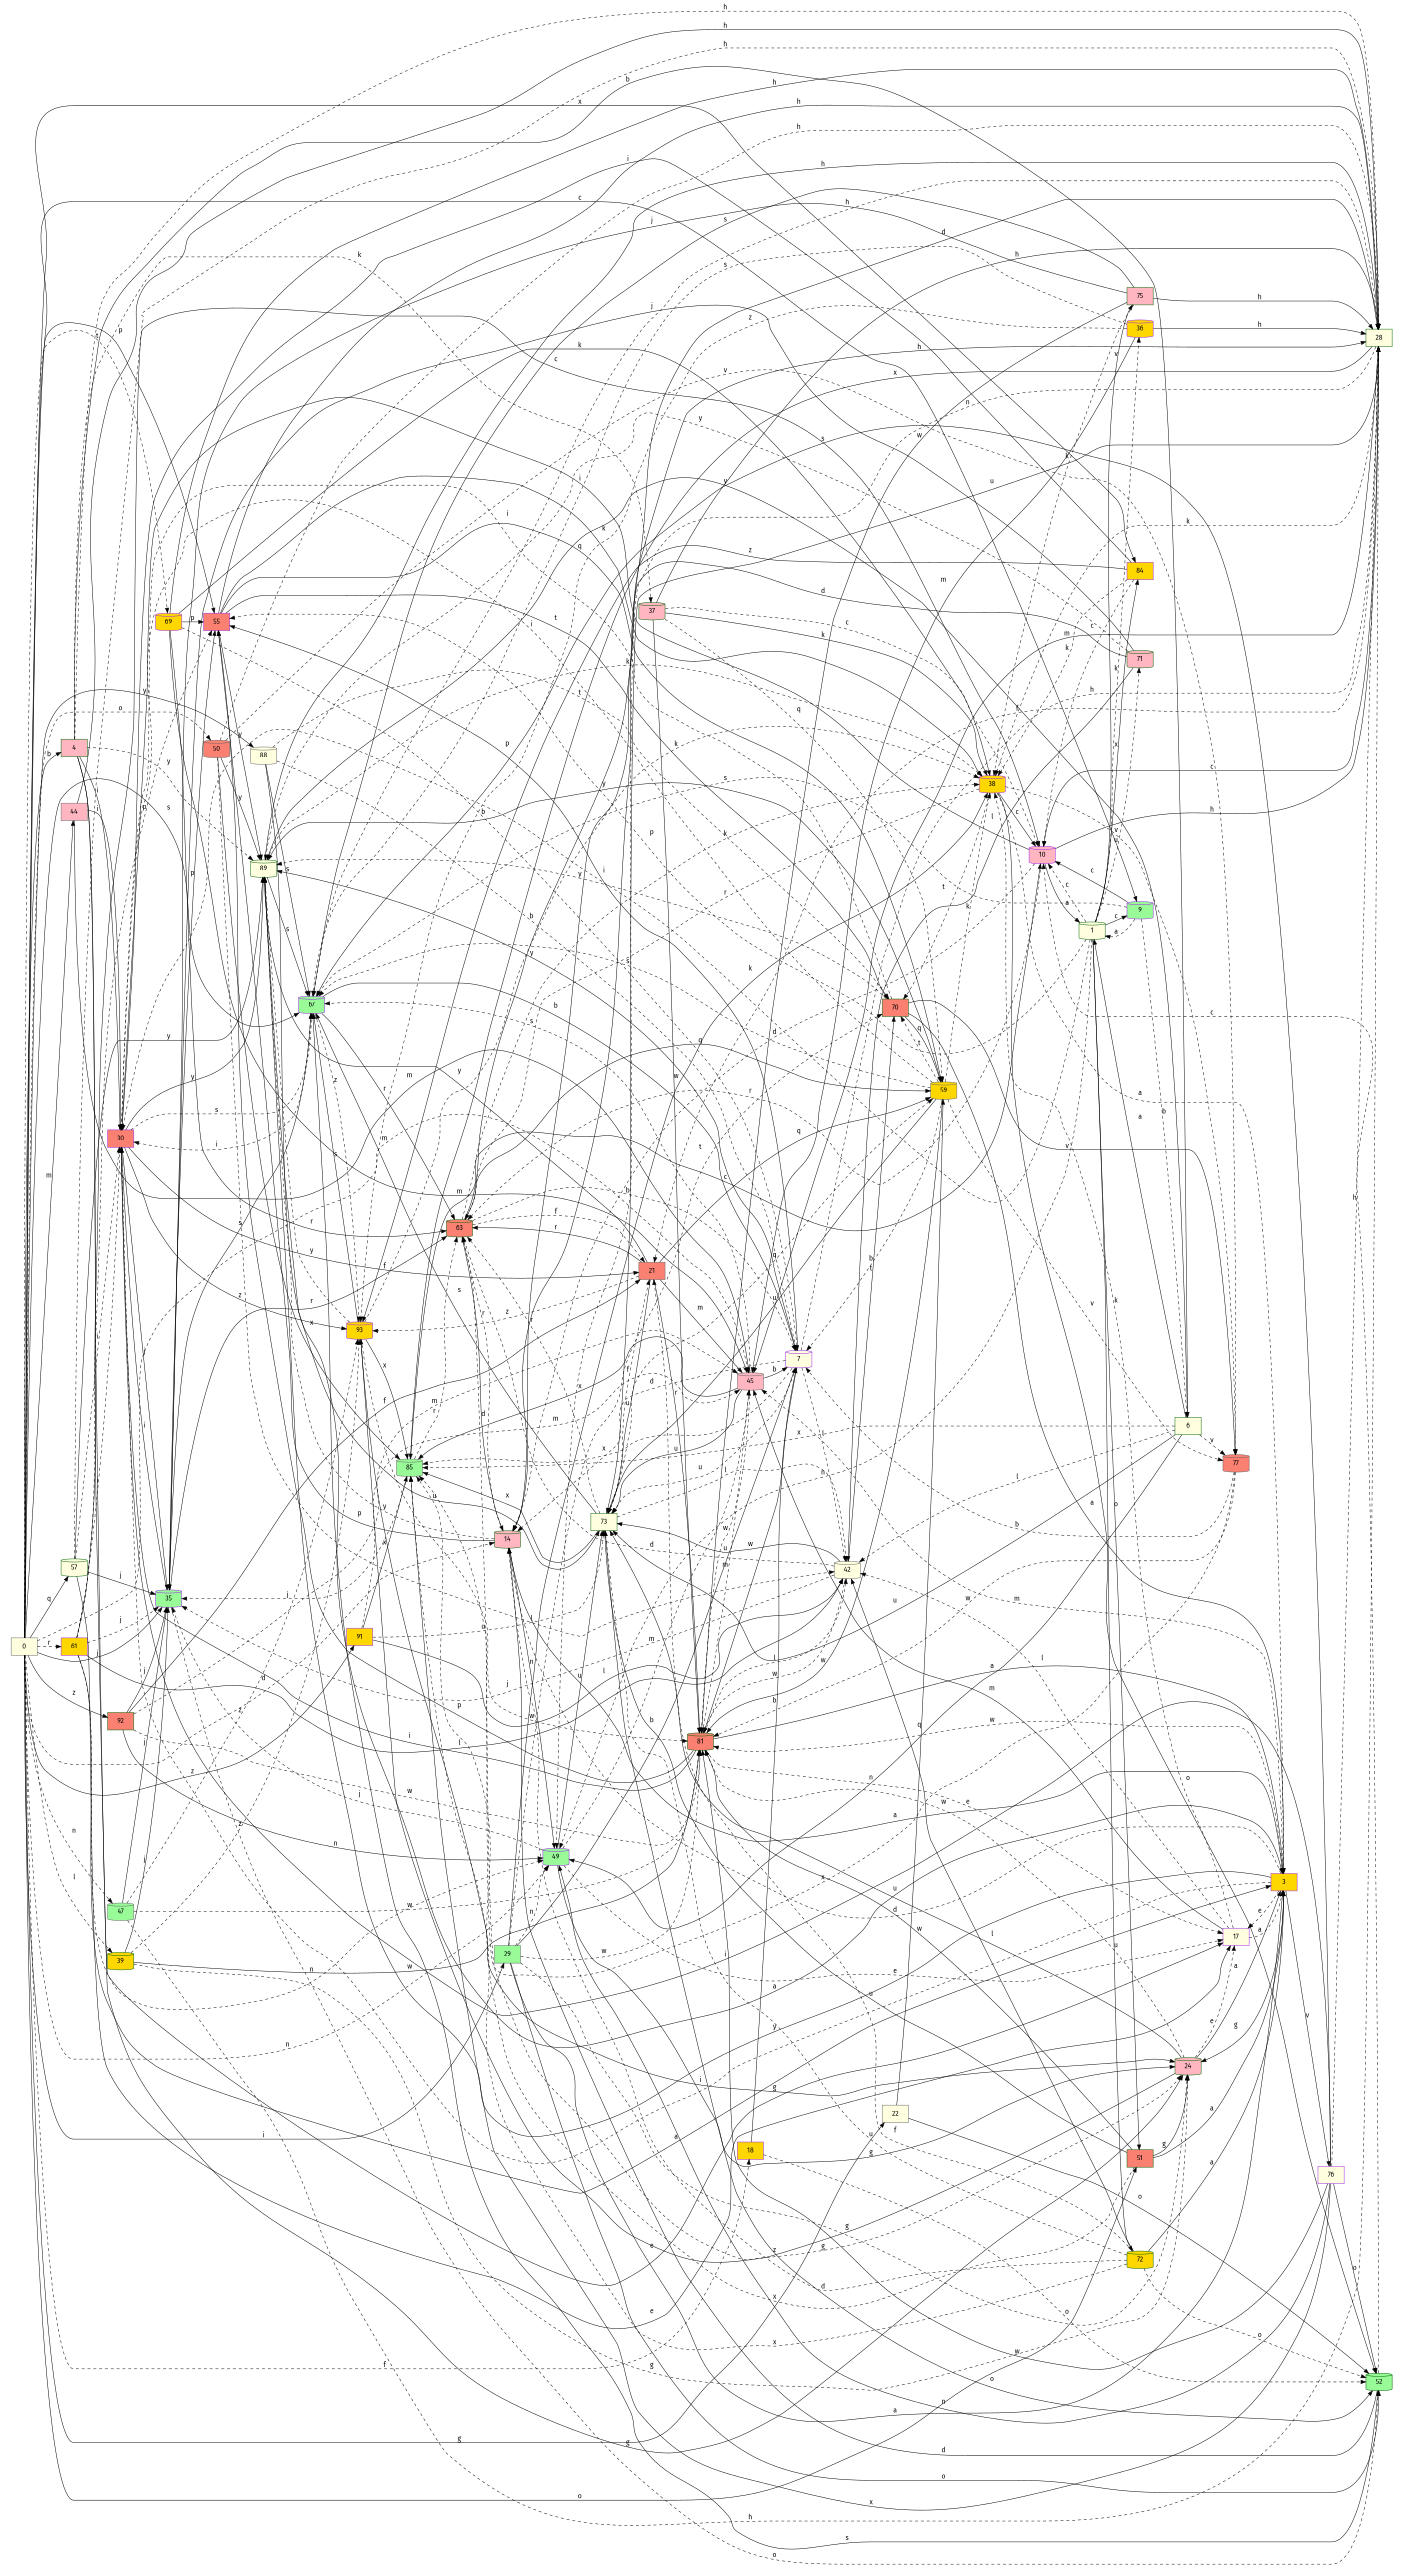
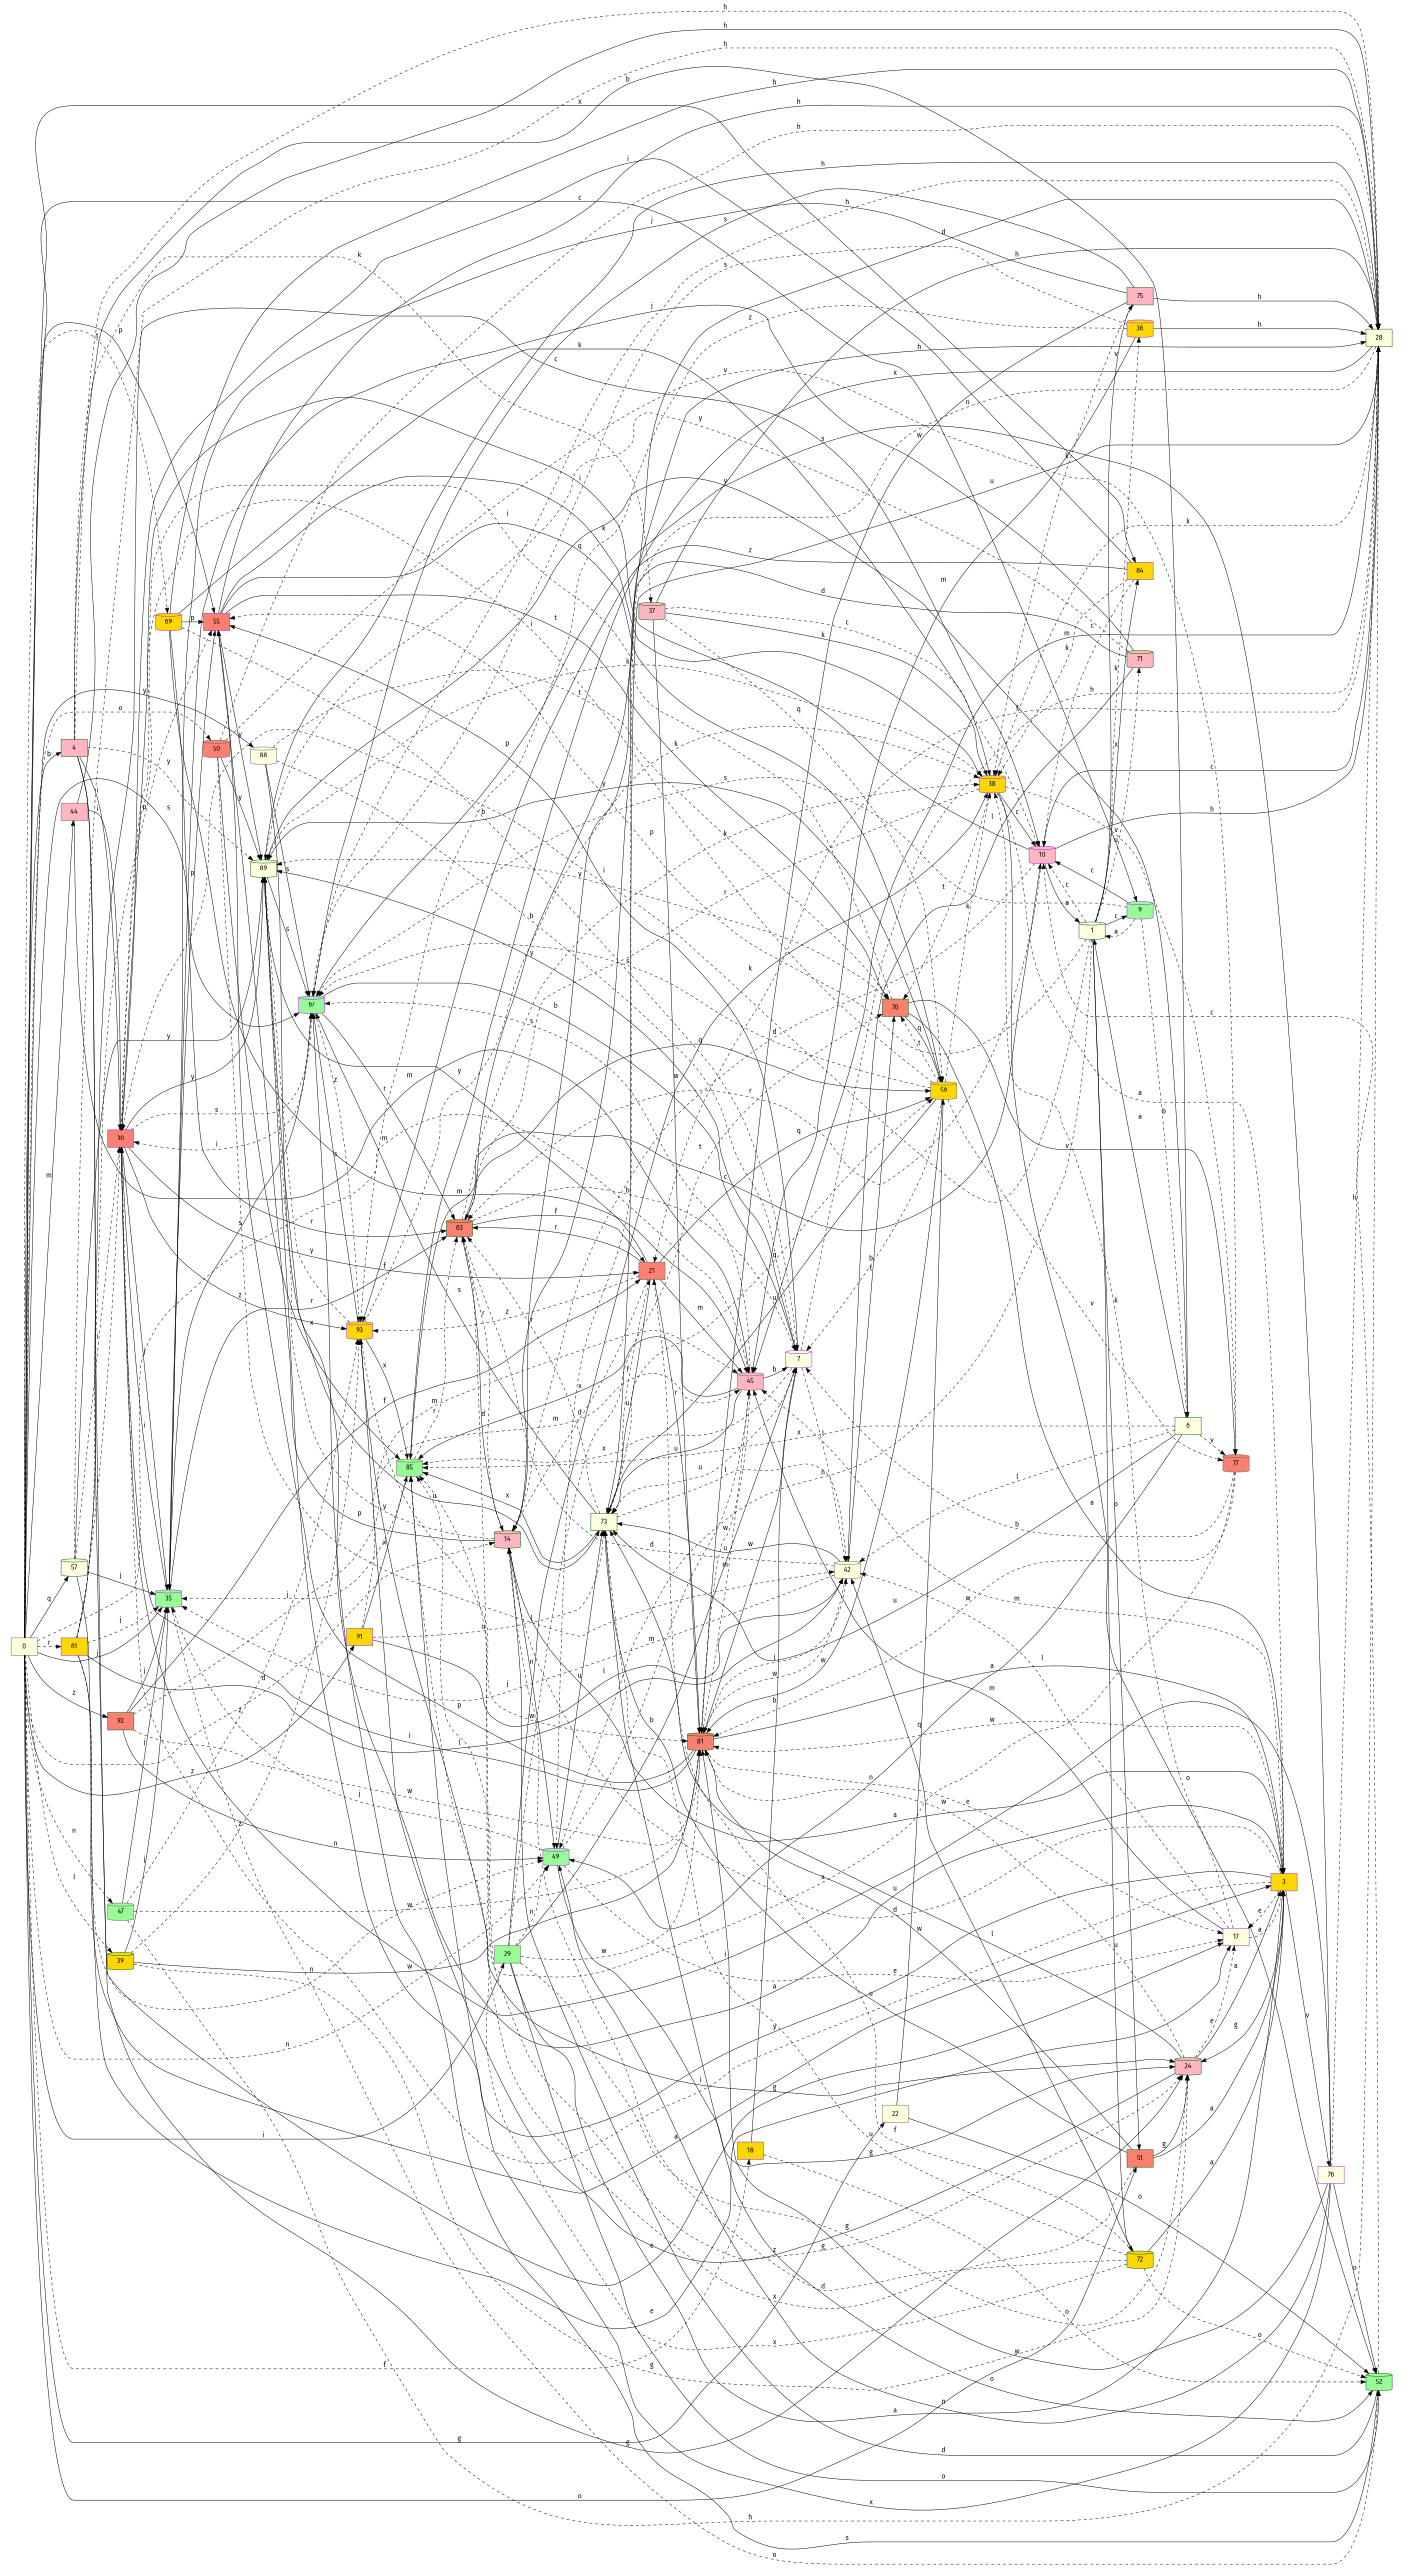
edge "63" -> "21": style dashed -> solid
edge "7" -> "14": now "21" -> "14"
